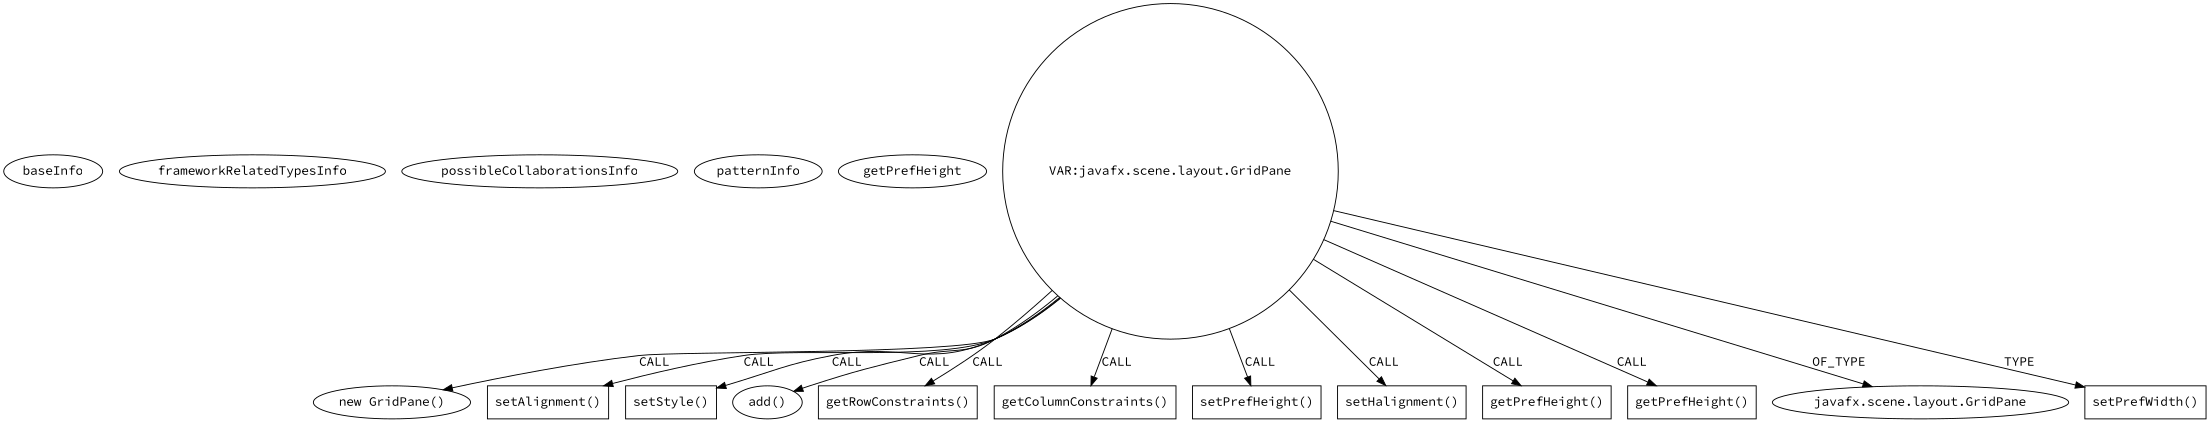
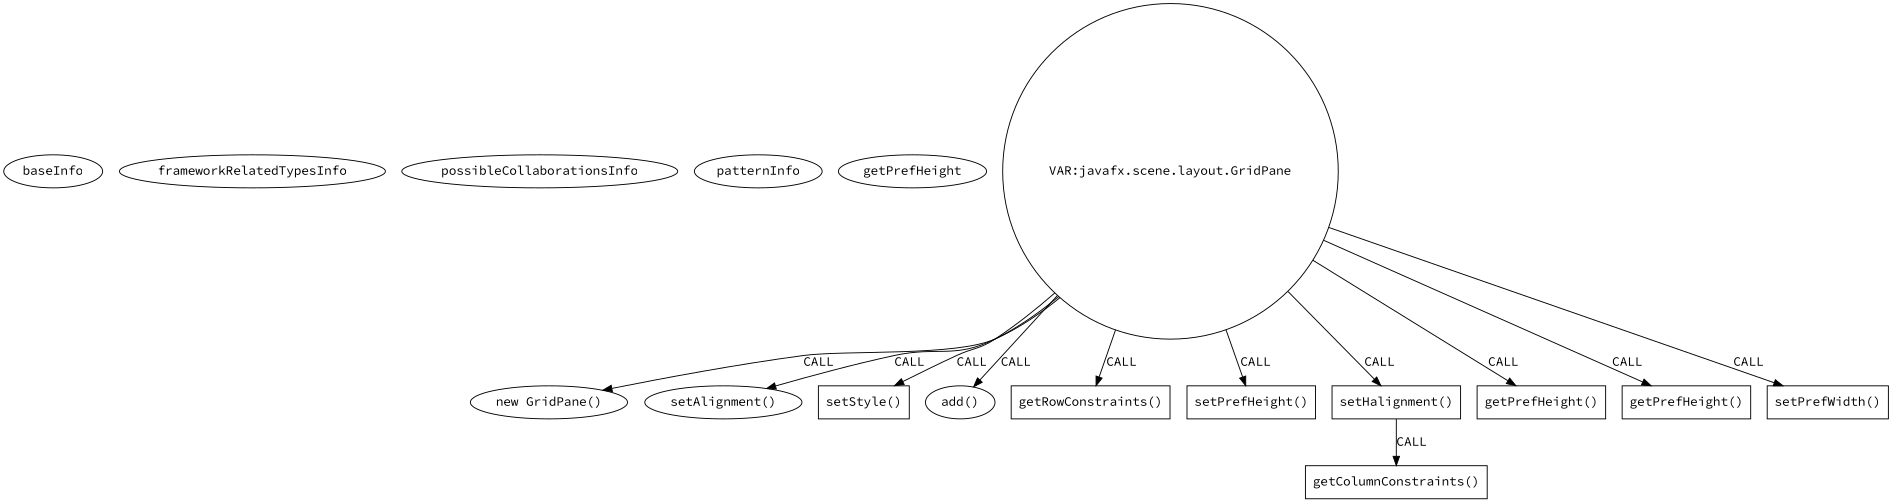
edge "VAR:javafx.scene.layout.GridPane" -> "getColumnConstraints()": now "setHalignment()" -> "getColumnConstraints()"
edge "VAR:javafx.scene.layout.GridPane" -> "setPrefWidth()": label "TYPE" -> "CALL"
node "setAlignment()": shape box -> ellipse
node "javafx.scene.layout.GridPane": removed
